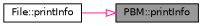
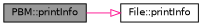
edge "File::printInfo" -> "PBM::printInfo": reversed
